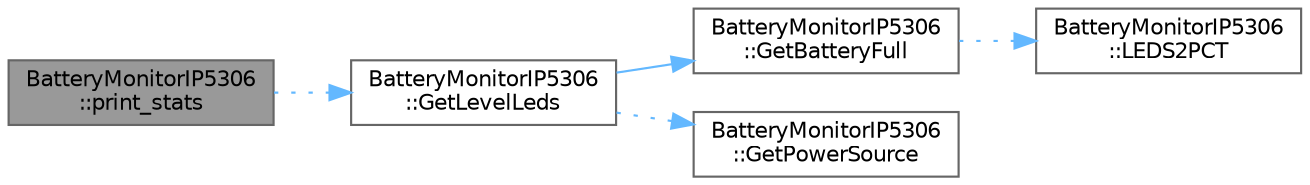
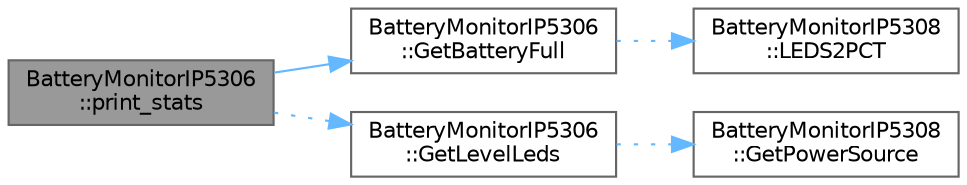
node "BatteryMonitorIP5306 ::LEDS2PCT": label "BatteryMonitorIP5306 ::LEDS2PCT" -> "BatteryMonitorIP5308 ::LEDS2PCT"
edge "BatteryMonitorIP5306 ::GetLevelLeds" -> "BatteryMonitorIP5306 ::GetBatteryFull": now "BatteryMonitorIP5306 ::print_stats" -> "BatteryMonitorIP5306 ::GetBatteryFull"
node "BatteryMonitorIP5306 ::GetPowerSource": label "BatteryMonitorIP5306 ::GetPowerSource" -> "BatteryMonitorIP5308 ::GetPowerSource"
